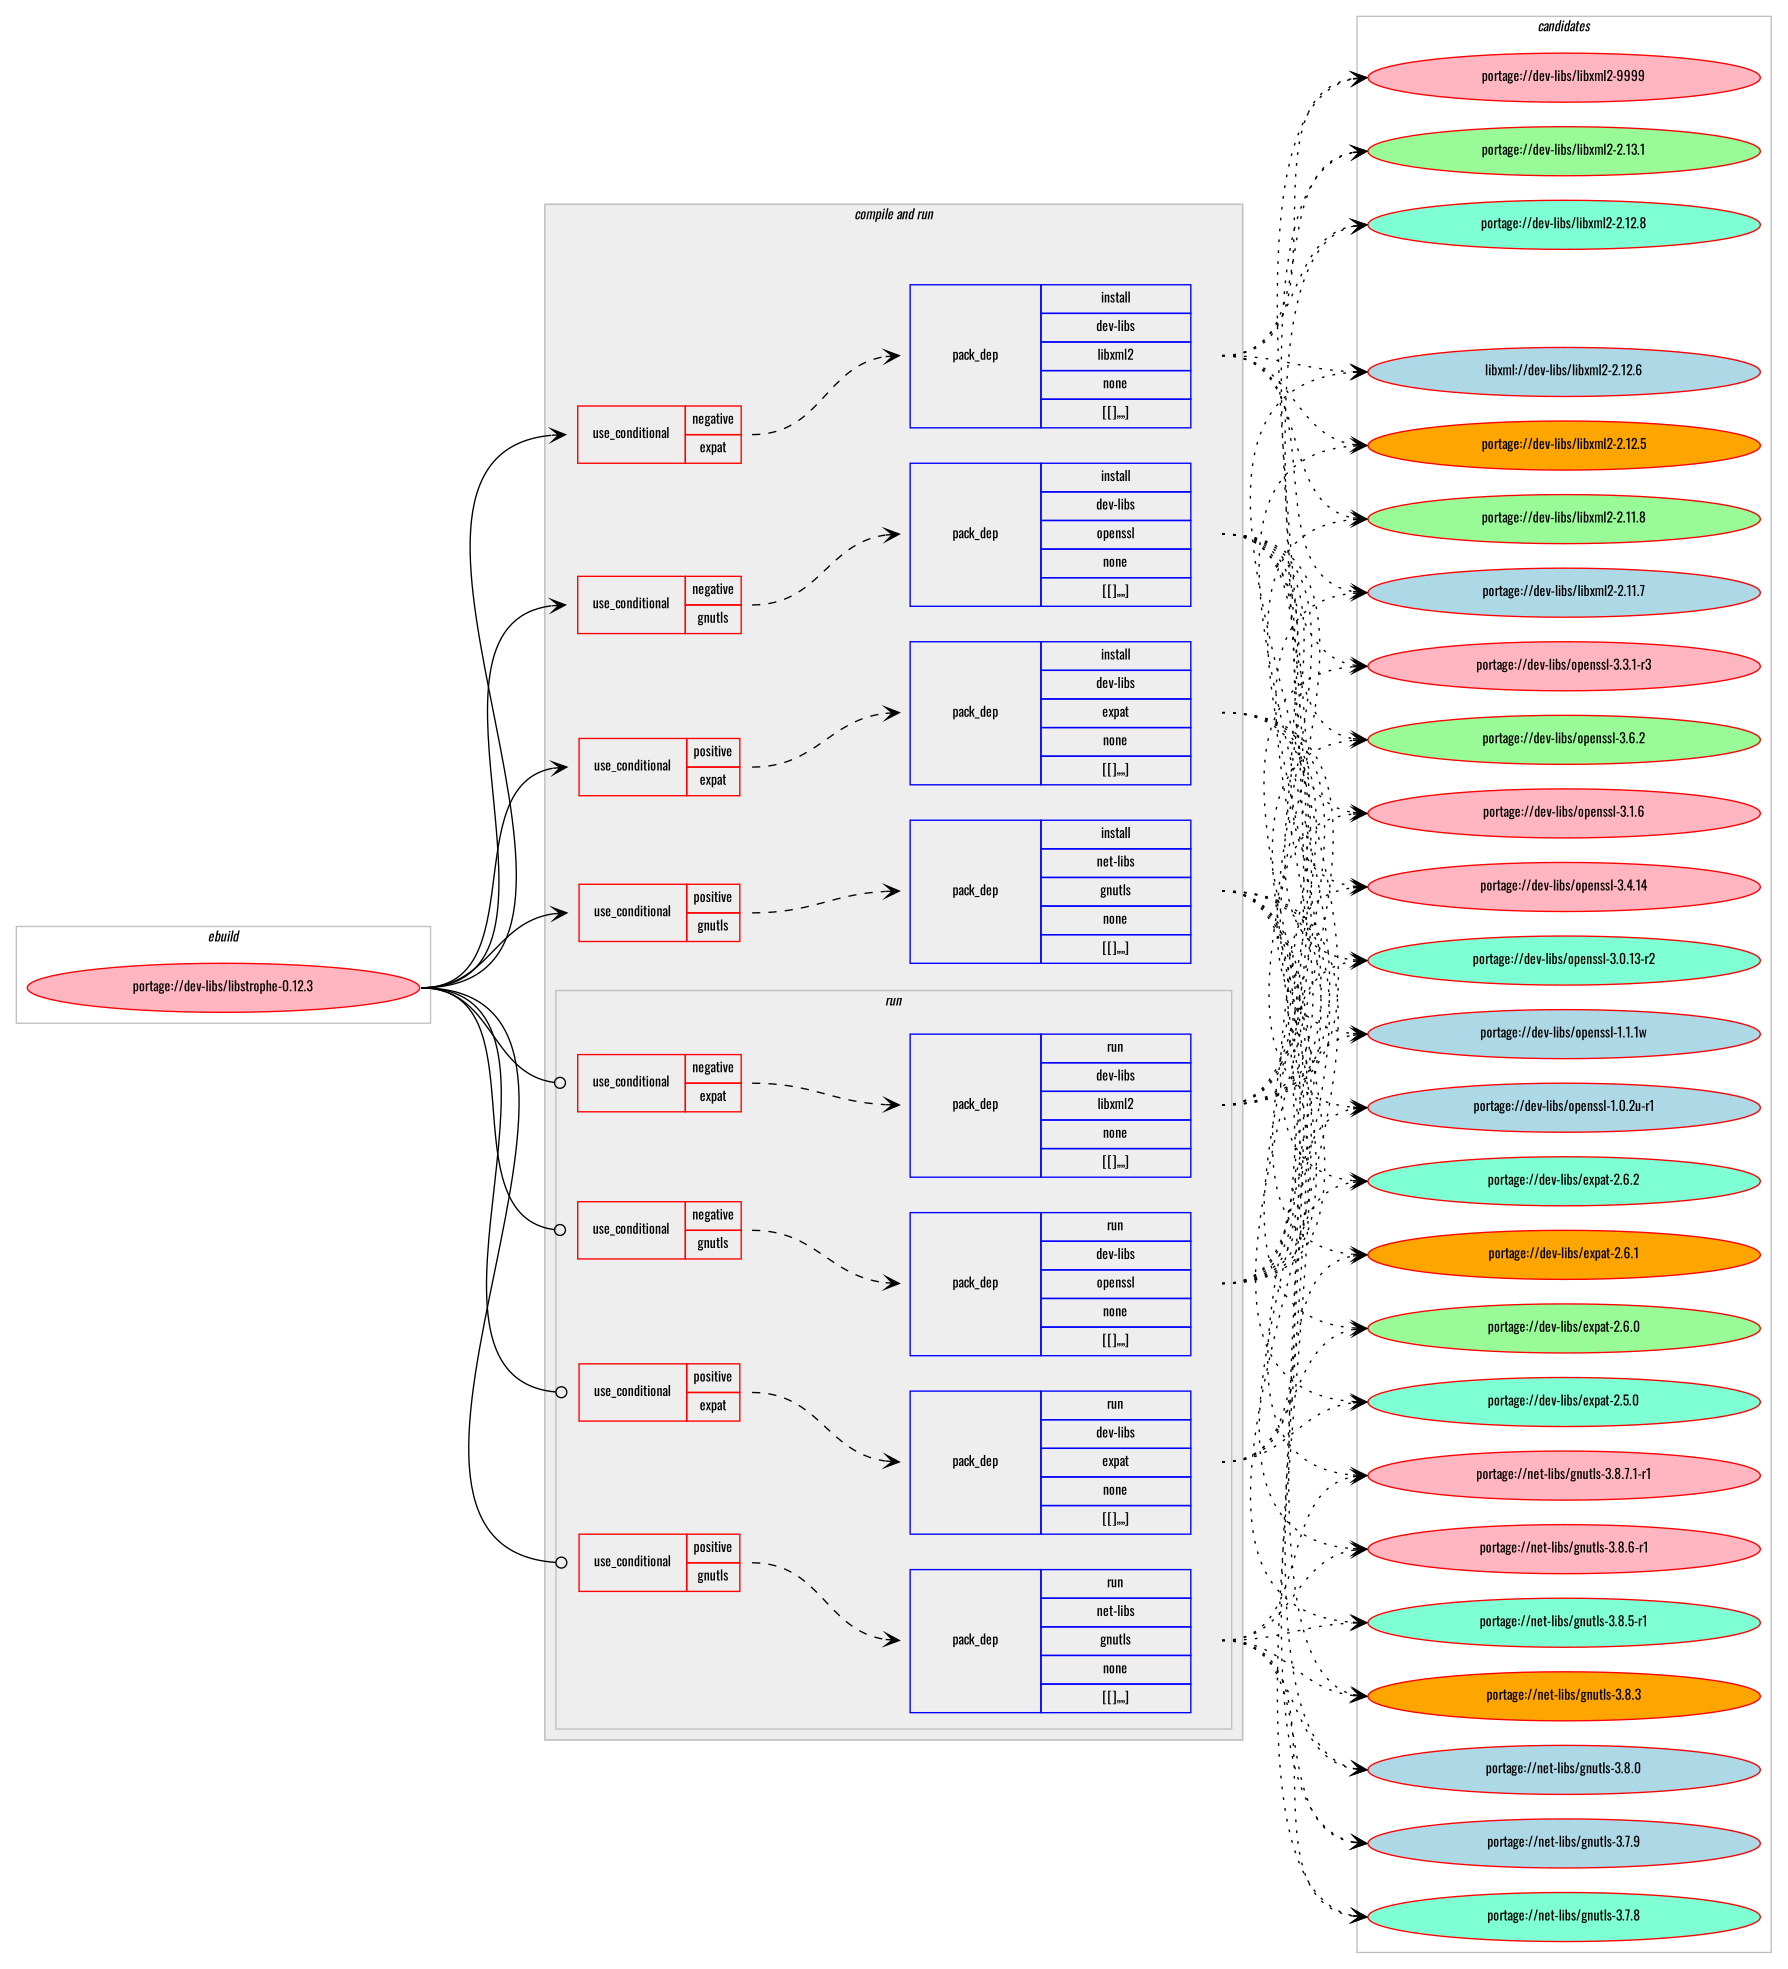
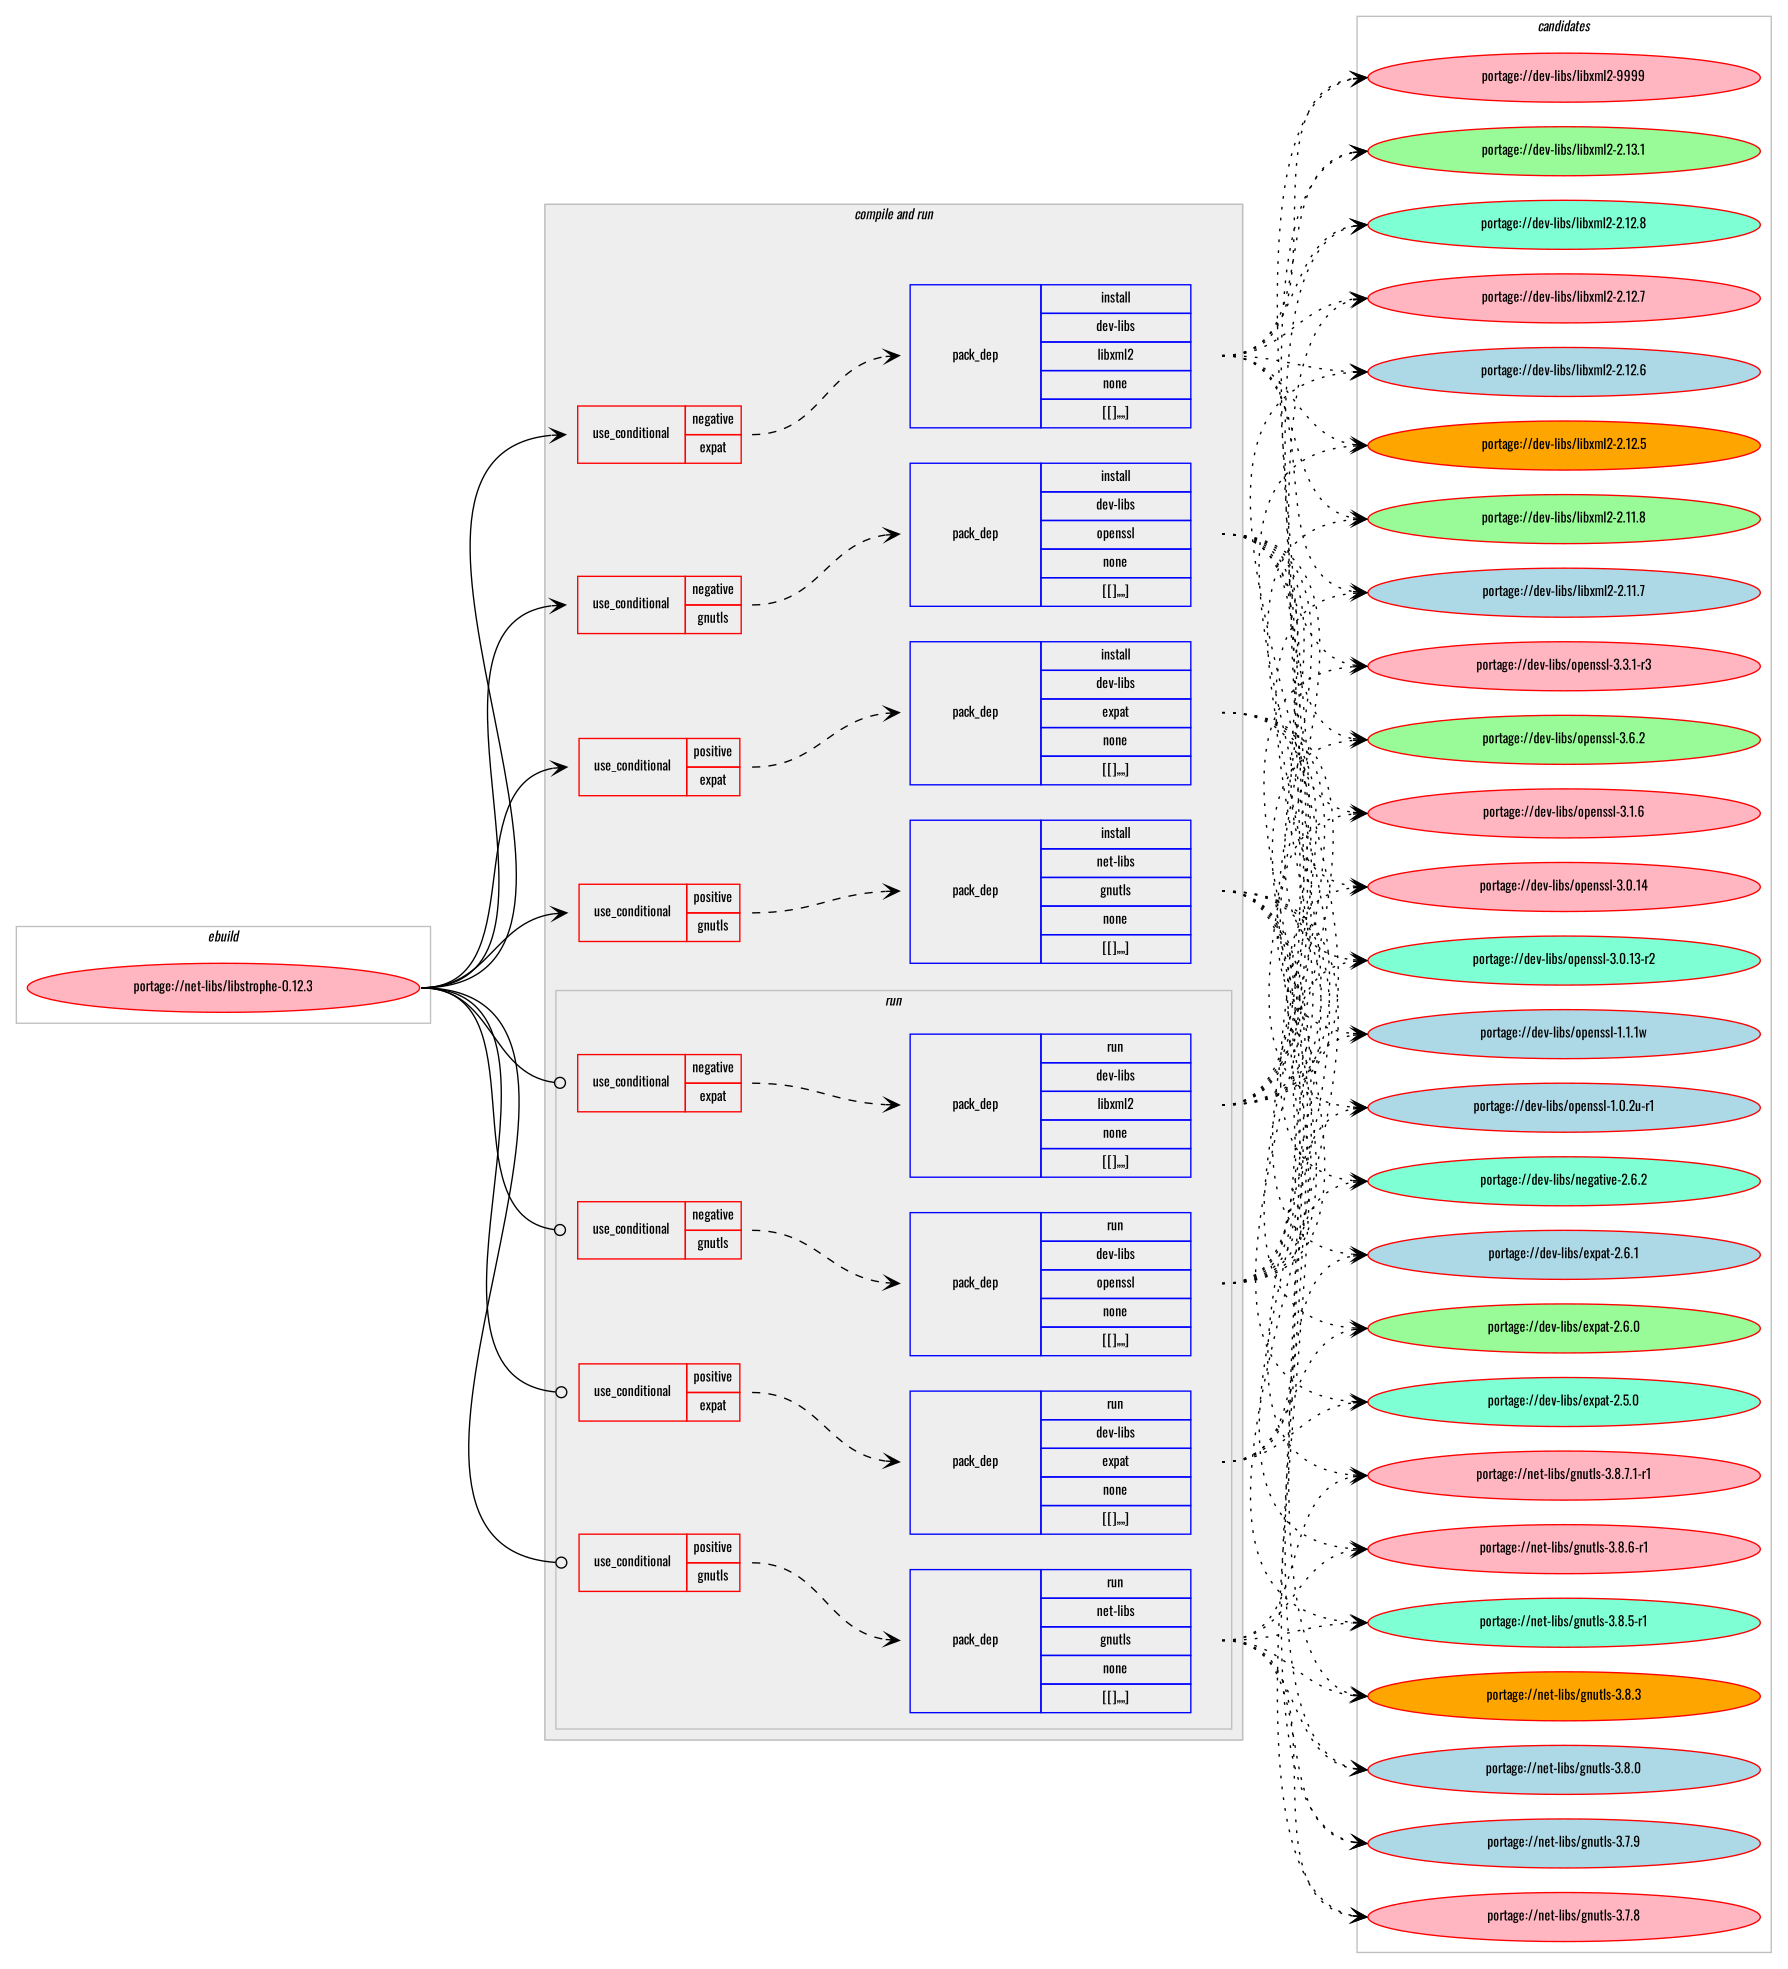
node "portage://dev-libs/libxml2-2.12.7": added
node "libxml://dev-libs/libxml2-2.12.6": label "libxml://dev-libs/libxml2-2.12.6" -> "portage://dev-libs/libxml2-2.12.6"
node "portage://dev-libs/openssl-3.4.14": label "portage://dev-libs/openssl-3.4.14" -> "portage://dev-libs/openssl-3.0.14"
node "portage://dev-libs/libstrophe-0.12.3": label "portage://dev-libs/libstrophe-0.12.3" -> "portage://net-libs/libstrophe-0.12.3"
node "portage://dev-libs/expat-2.6.2": label "portage://dev-libs/expat-2.6.2" -> "portage://dev-libs/negative-2.6.2"
node "portage://dev-libs/expat-2.6.1": fillcolor orange -> lightblue
node "portage://net-libs/gnutls-3.7.8": fillcolor aquamarine -> lightpink
